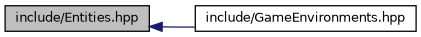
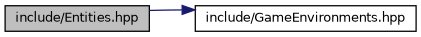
edge "include/GameEnvironments.hpp" -> "include/Entities.hpp": reversed
